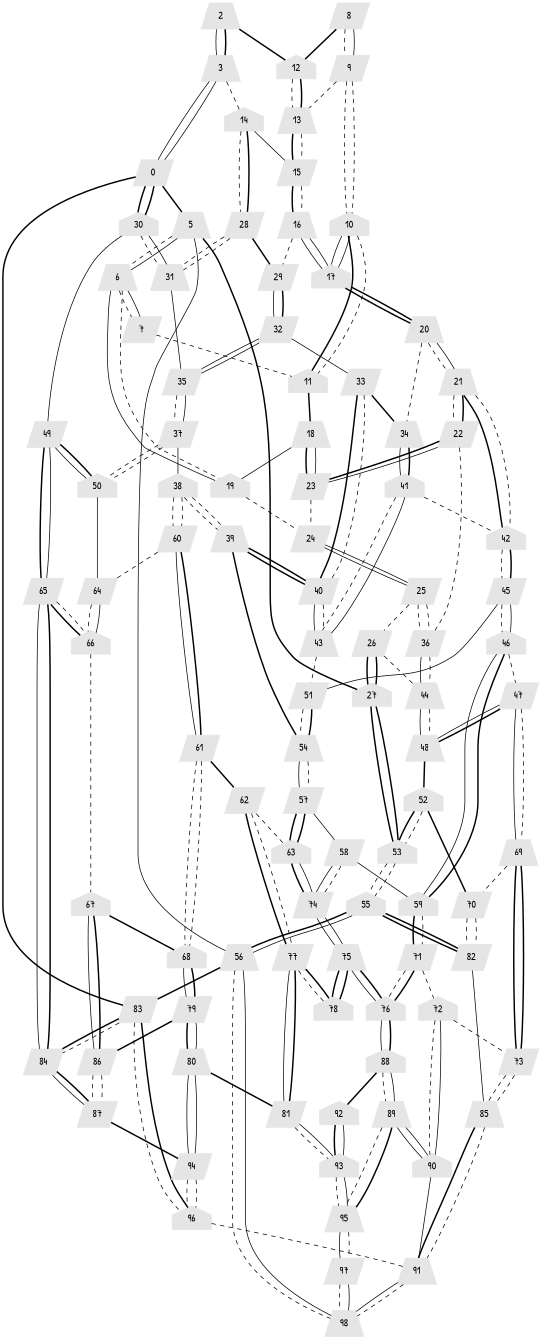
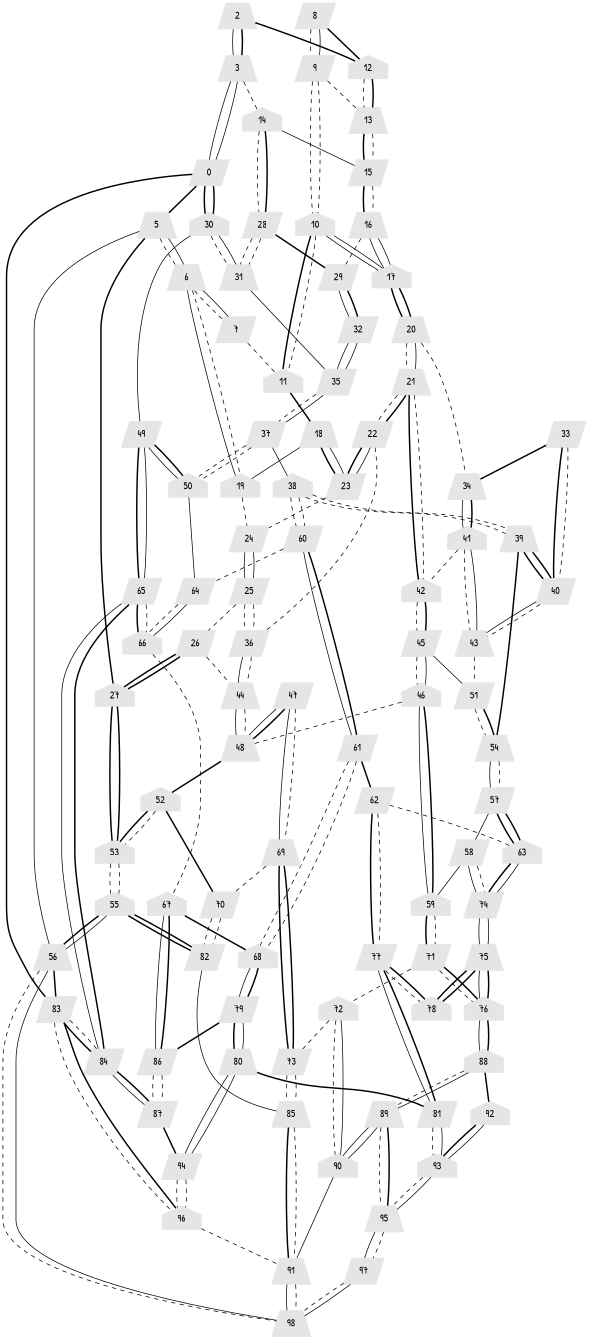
edge "32" -- "33": removed
edge "46" -- "47": now "46" -- "48"
